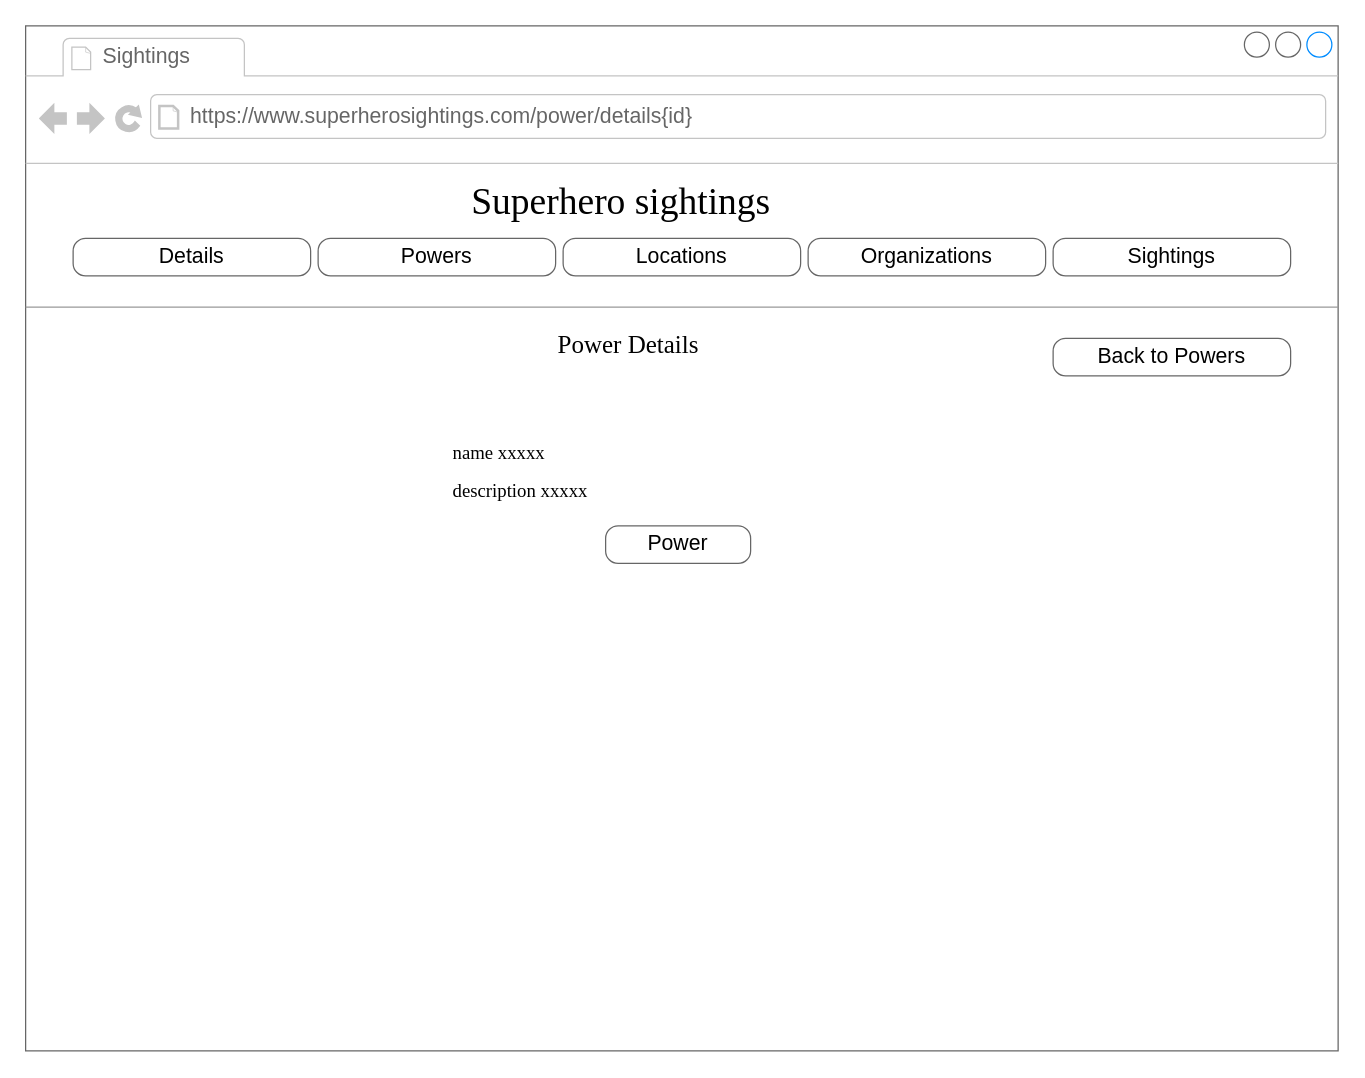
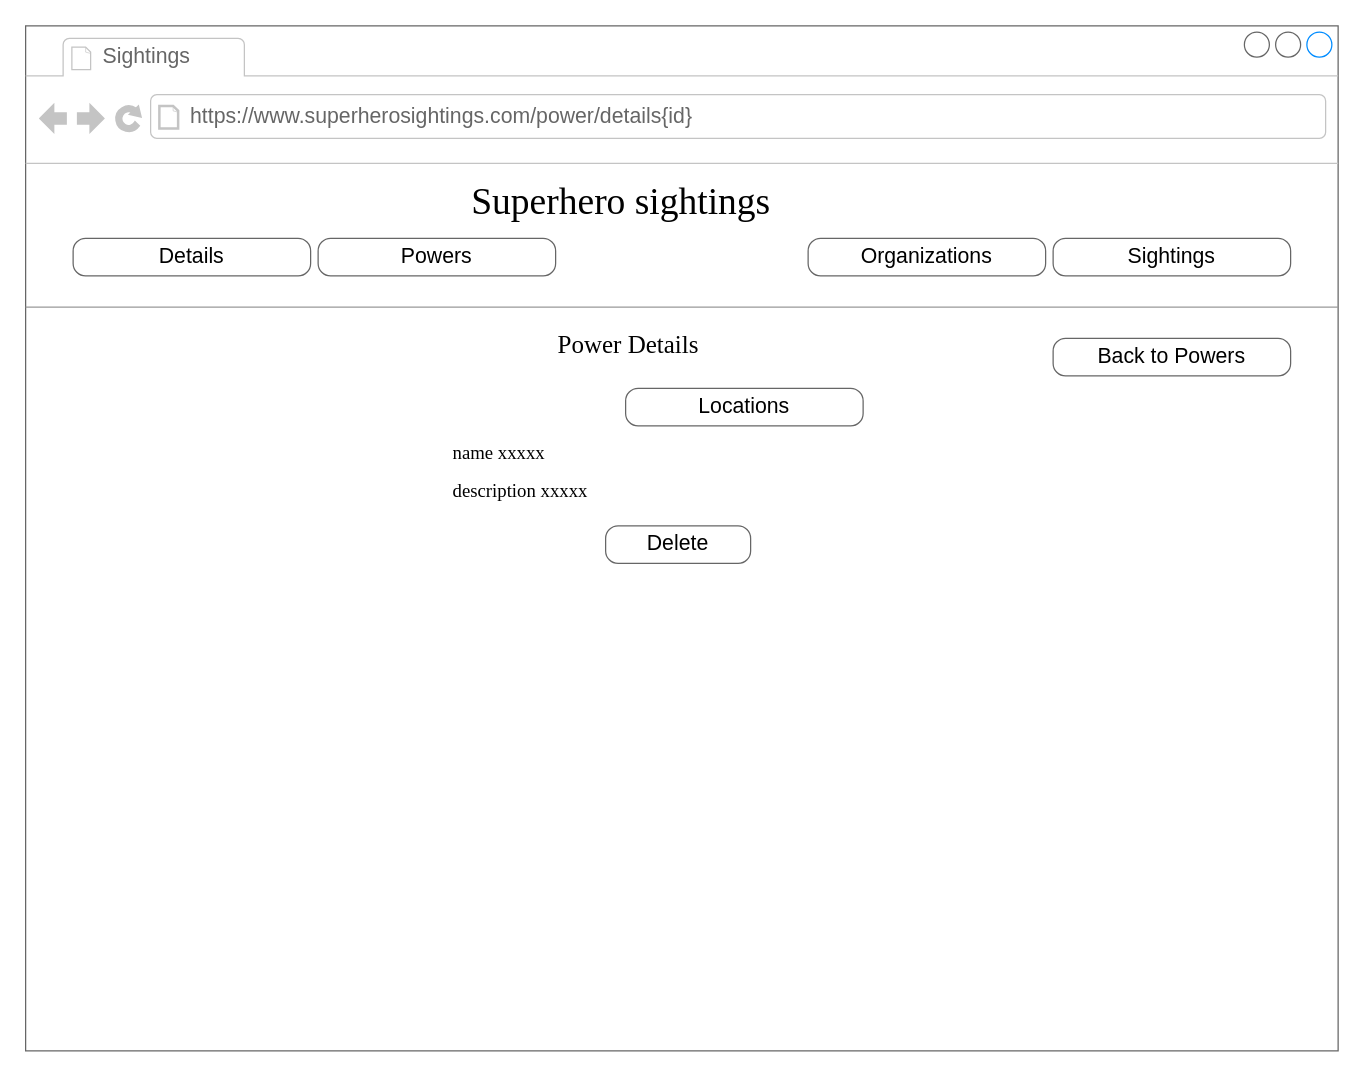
node "Locations": moved (682, 257) -> (744, 407)
node "Power": label "Power" -> "Delete"
